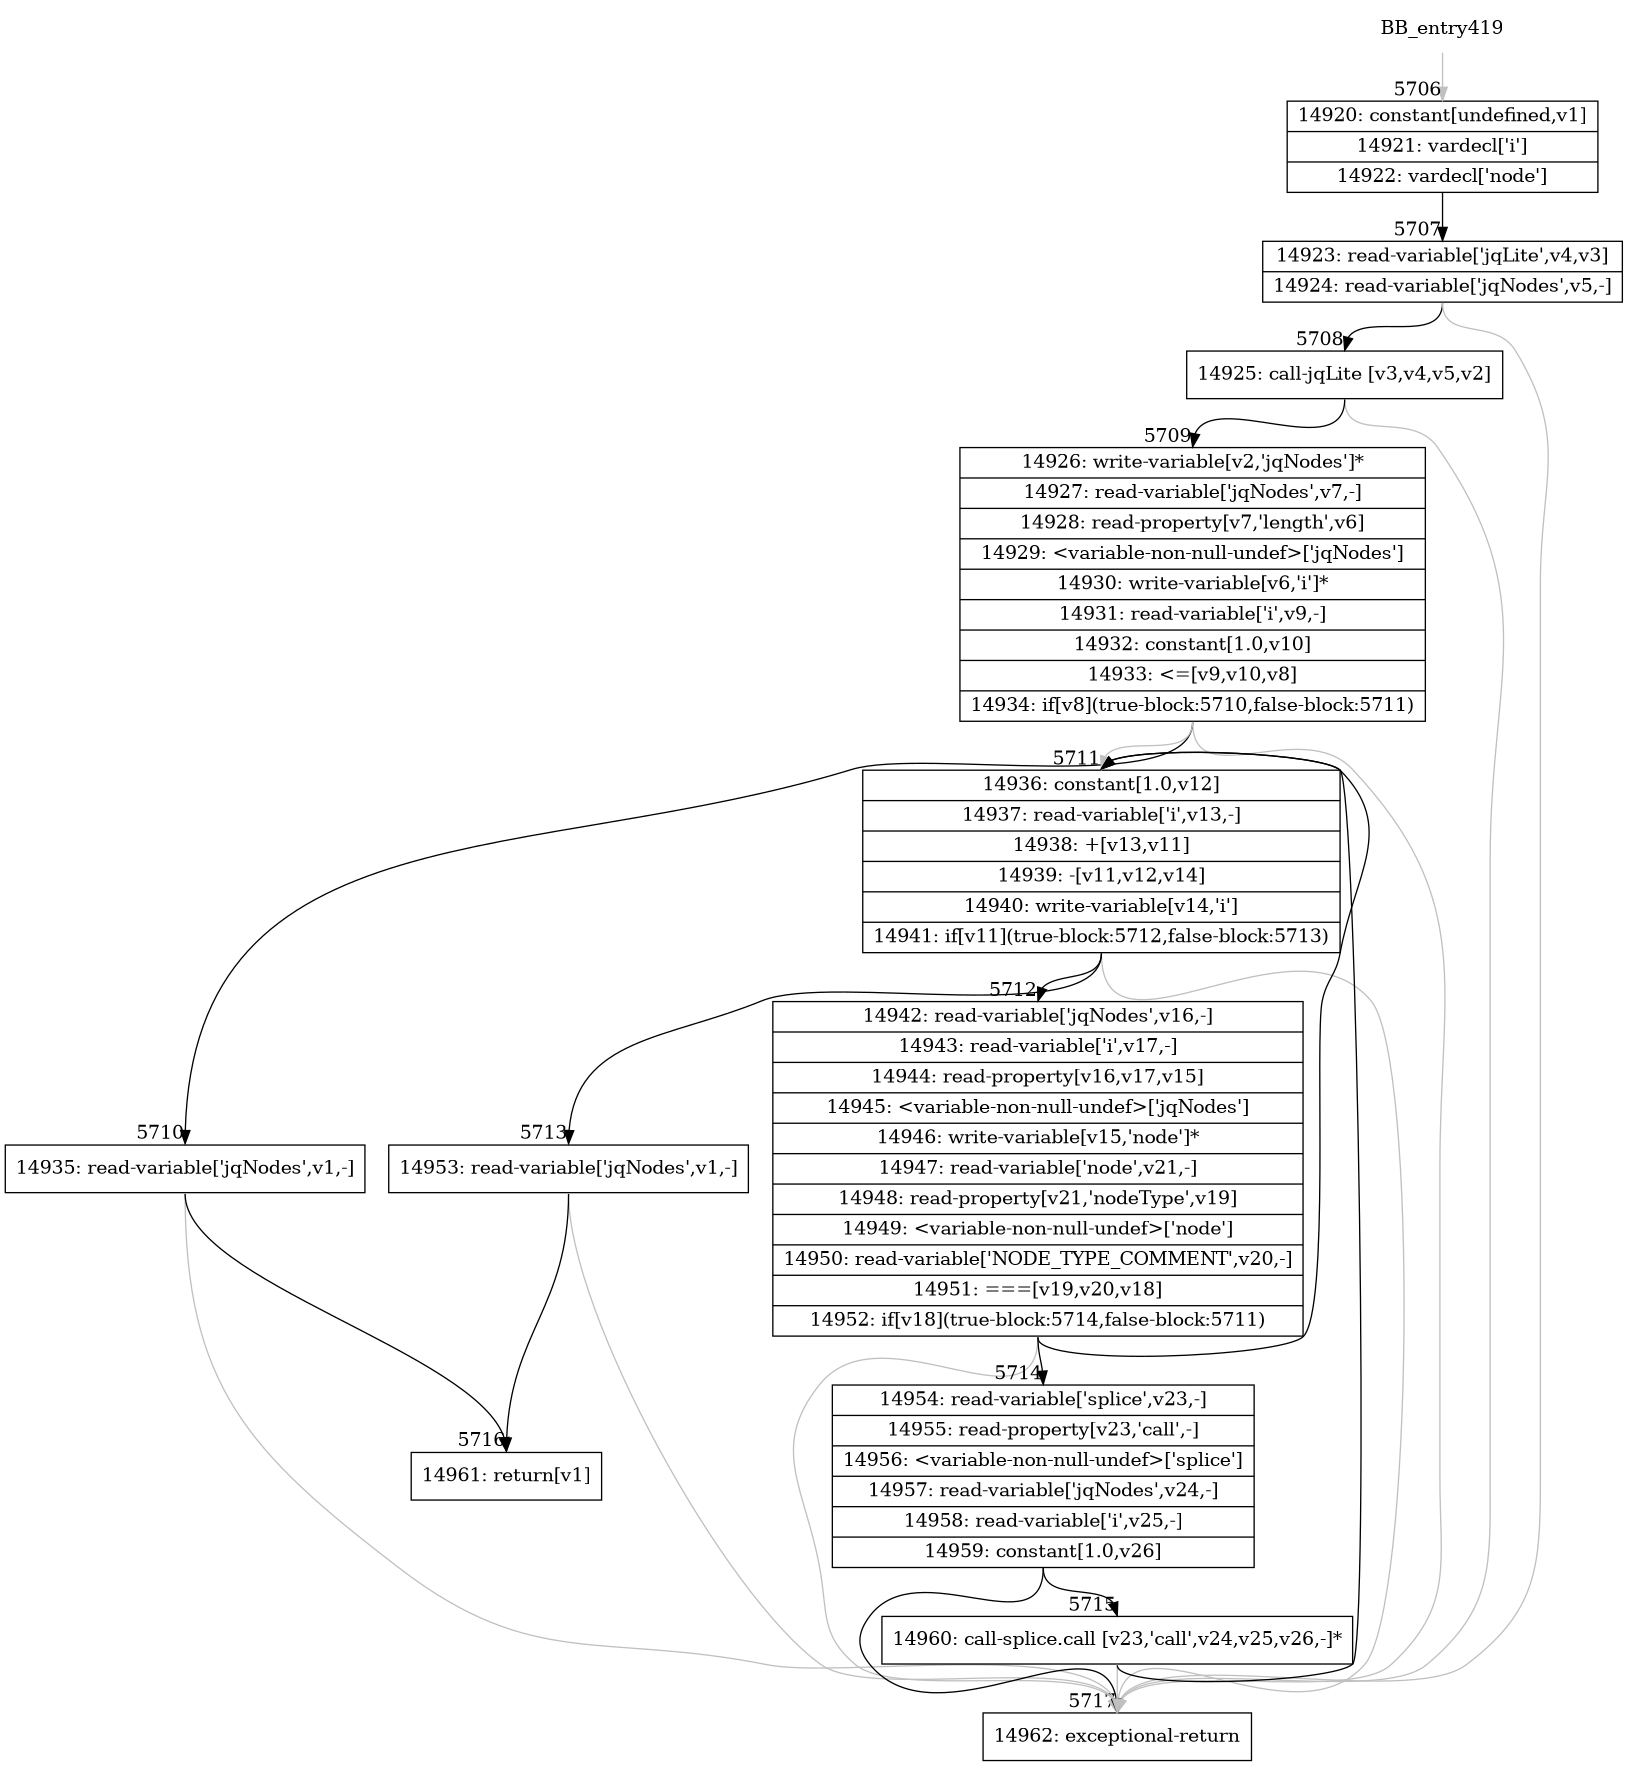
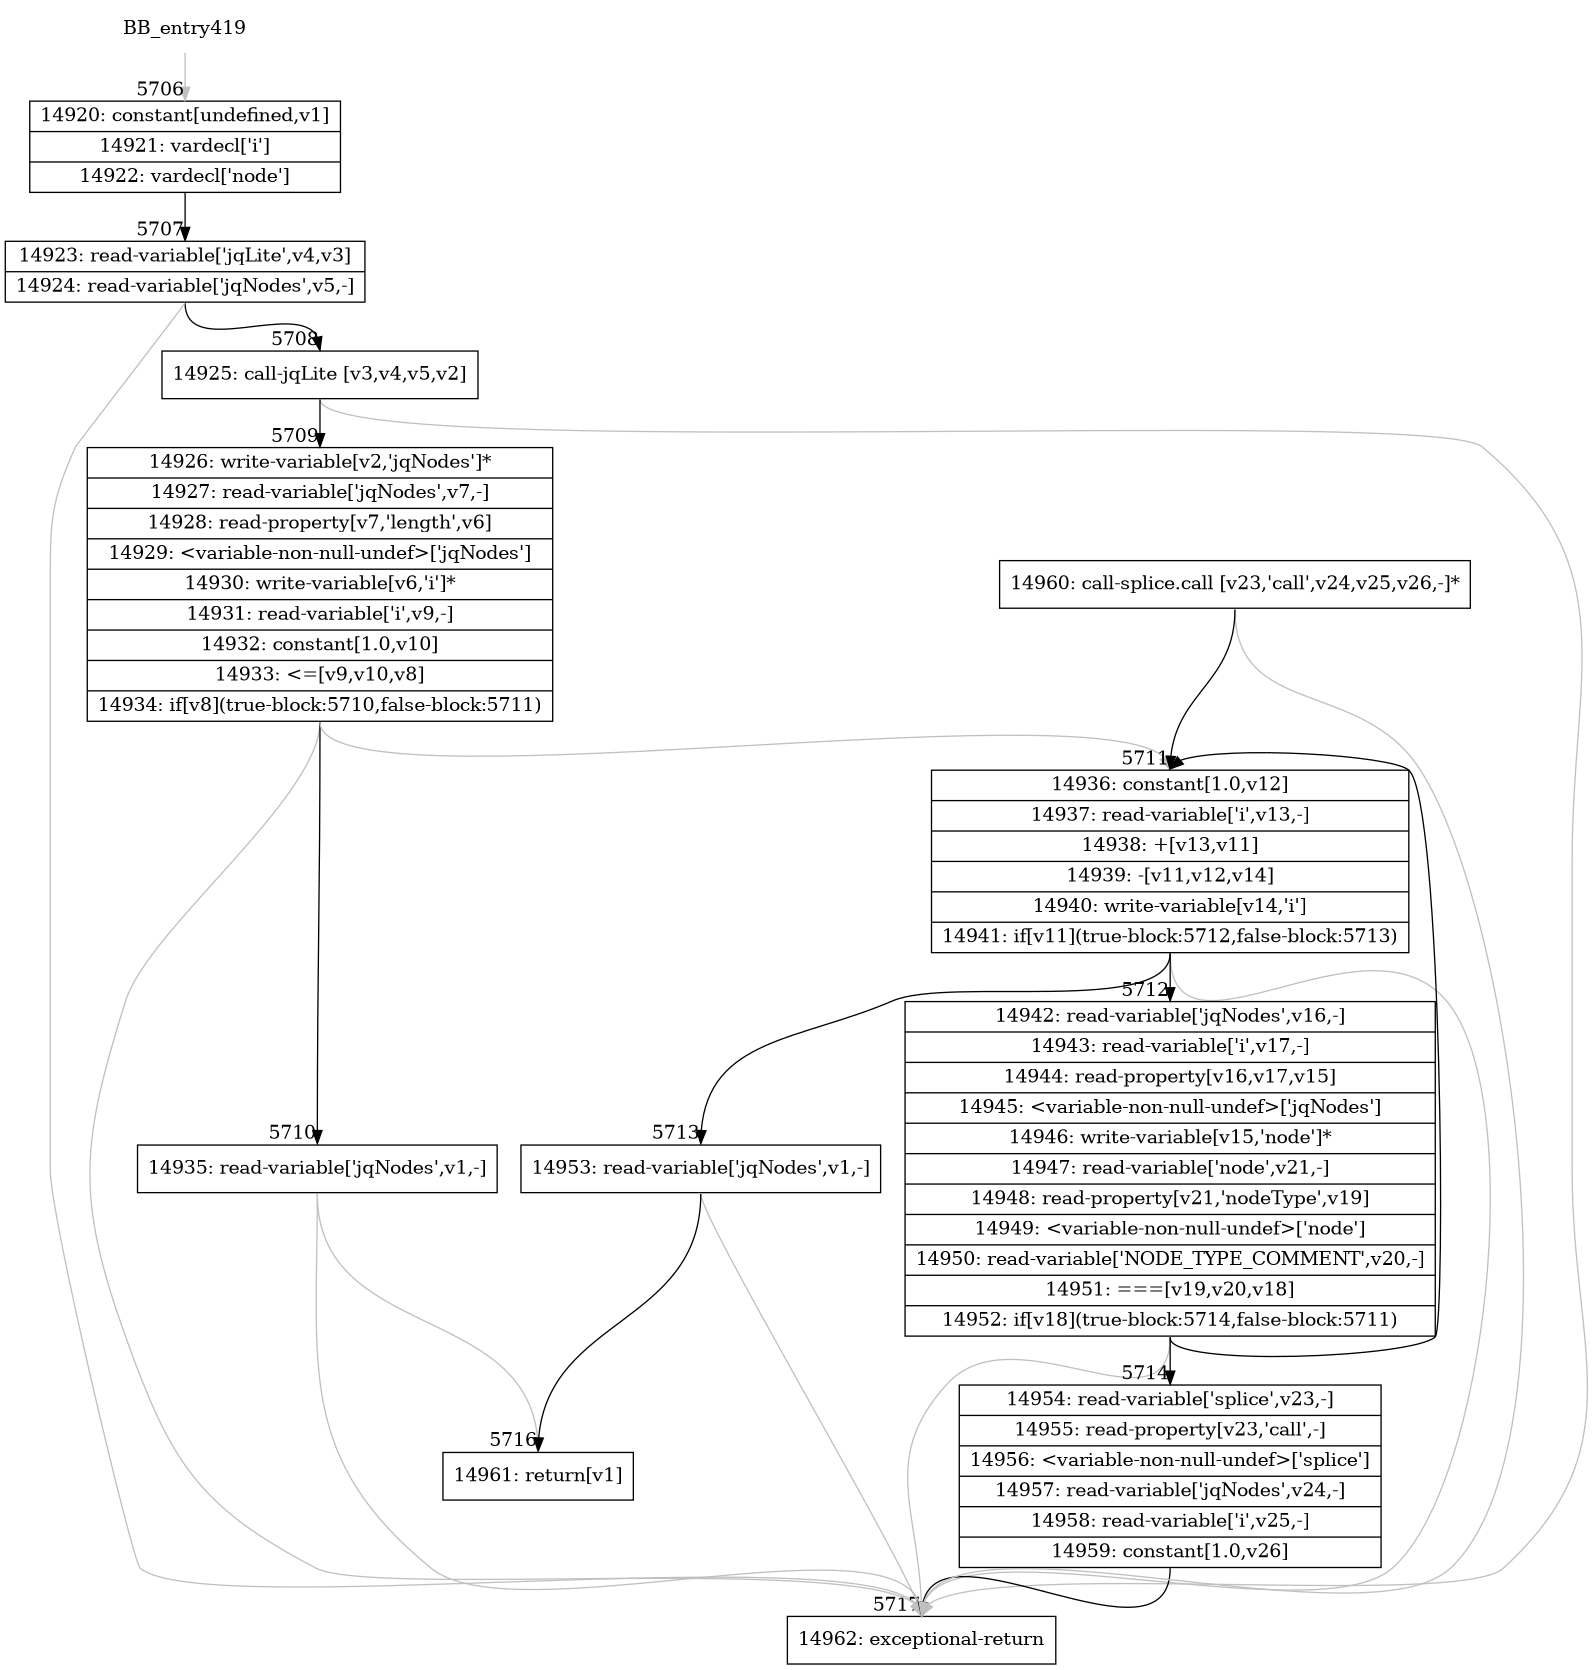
edge "14935: read-variable['jqNodes',v1,-]" -> "14961: return[v1]": color black -> gray
edge "14954: read-variable['splice',v23,-]" -> "14960: call-splice.call [v23,'call',v24,v25,v26,-]*": removed
